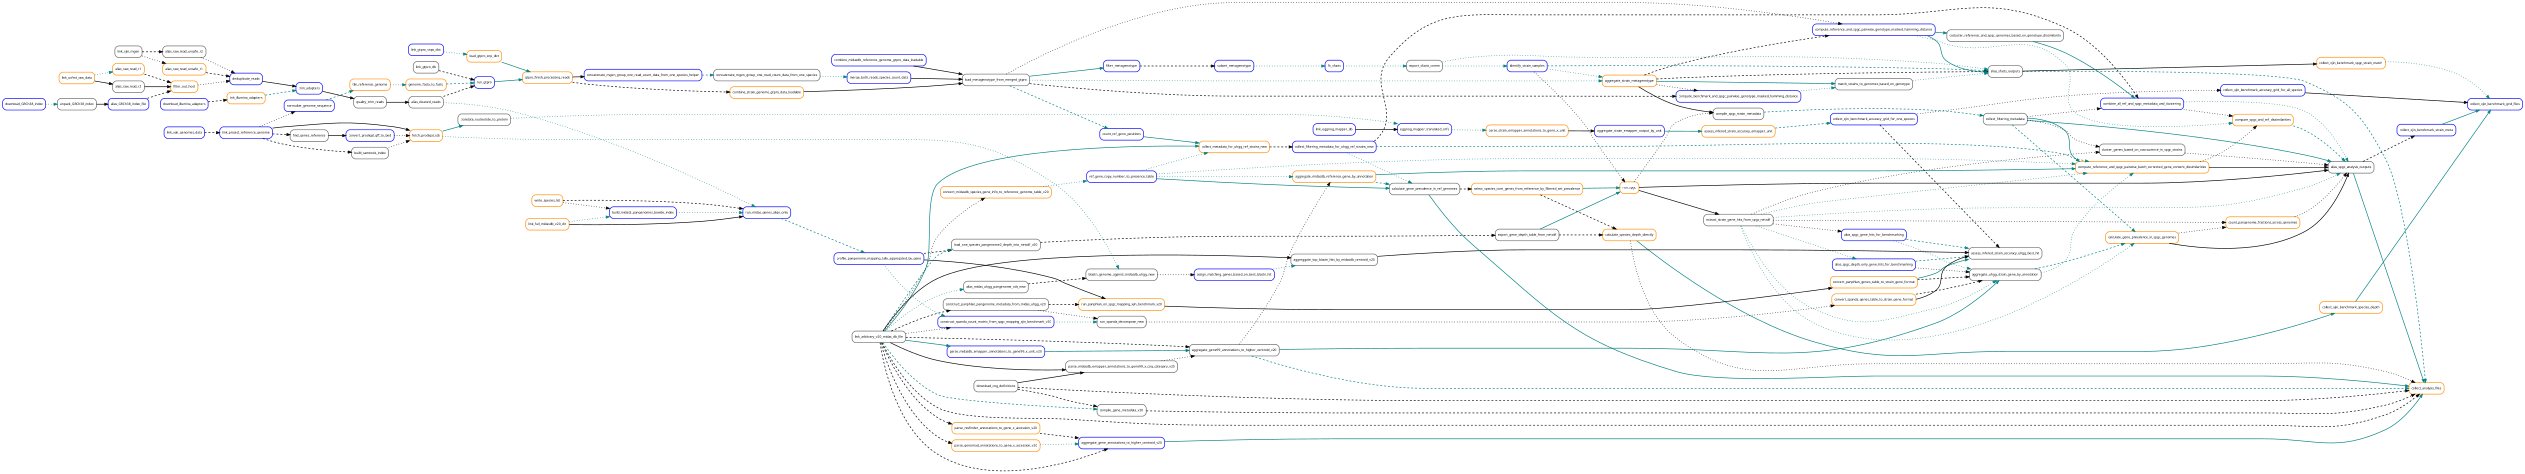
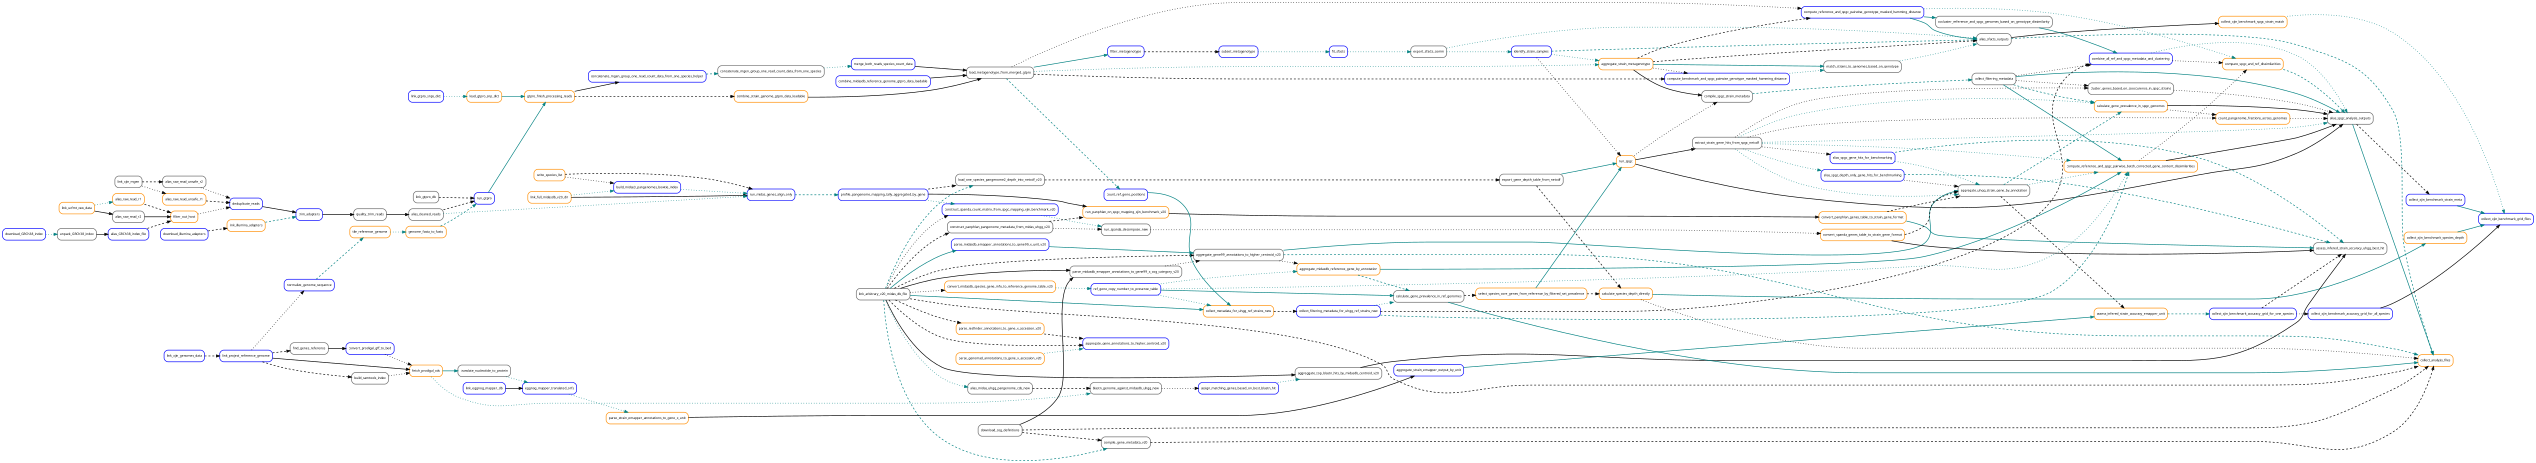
edge "aggregate_uhgg_strain_gene_by_annotation" -> "assess_infered_strain_accuracy_emapper_unit": added
edge "link_arbitrary_v20_midas_db_file" -> "parse_genomad_annotations_to_gene_x_accession_v20": removed
edge "aggregate_gene_annotations_to_higher_centroid_v20" -> "collect_analysis_files": removed
